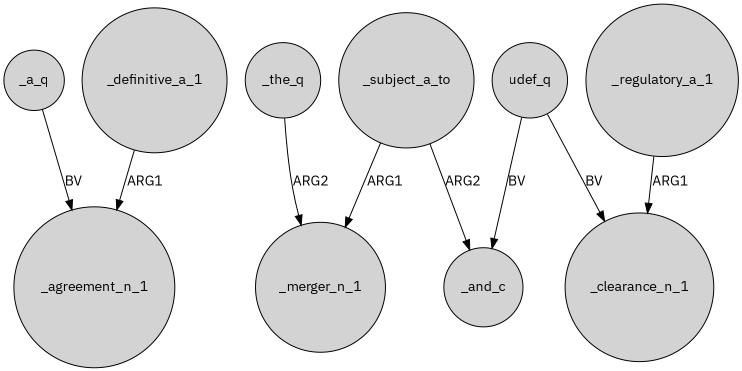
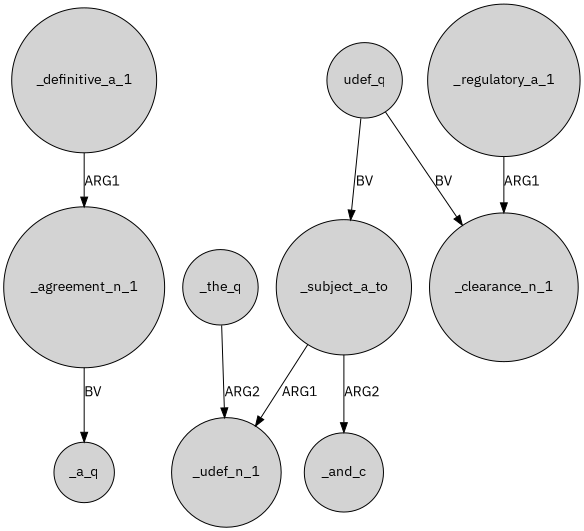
edge "_a_q" -> "_agreement_n_1": reversed
edge "udef_q" -> "_and_c": now "udef_q" -> "_subject_a_to"
node "_merger_n_1": label "_merger_n_1" -> "_udef_n_1"
